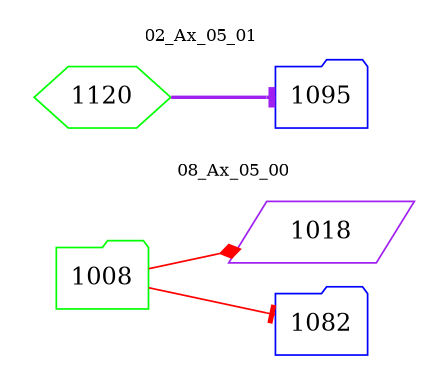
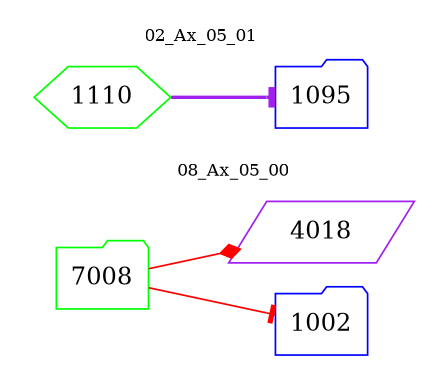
node "1120": label "1120" -> "1110"
node "1018": label "1018" -> "4018"
node "1008": label "1008" -> "7008"
node "1082": label "1082" -> "1002"
